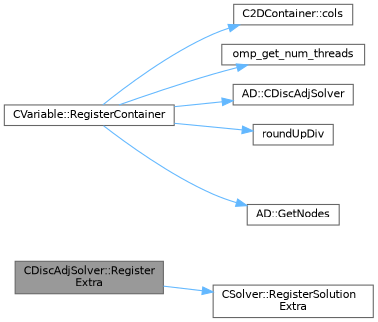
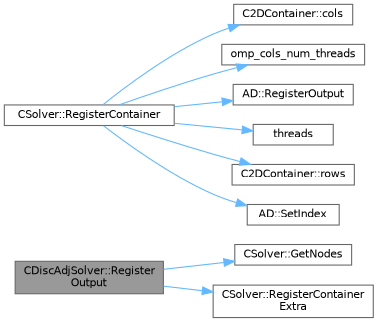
node "omp_get_num_threads": label "omp_get_num_threads" -> "omp_cols_num_threads"
node "AD::CDiscAdjSolver": label "AD::CDiscAdjSolver" -> "AD::RegisterOutput"
node "CVariable::RegisterContainer": label "CVariable::RegisterContainer" -> "CSolver::RegisterContainer"
node "roundUpDiv": label "roundUpDiv" -> "threads"
node "C2DContainer::rows": added
node "AD::GetNodes": label "AD::GetNodes" -> "AD::SetIndex"
node "CSolver::GetNodes": added
node "CDiscAdjSolver::Register Extra": label "CDiscAdjSolver::Register Extra" -> "CDiscAdjSolver::Register Output"
node "CSolver::RegisterSolution Extra": label "CSolver::RegisterSolution Extra" -> "CSolver::RegisterContainer Extra"
